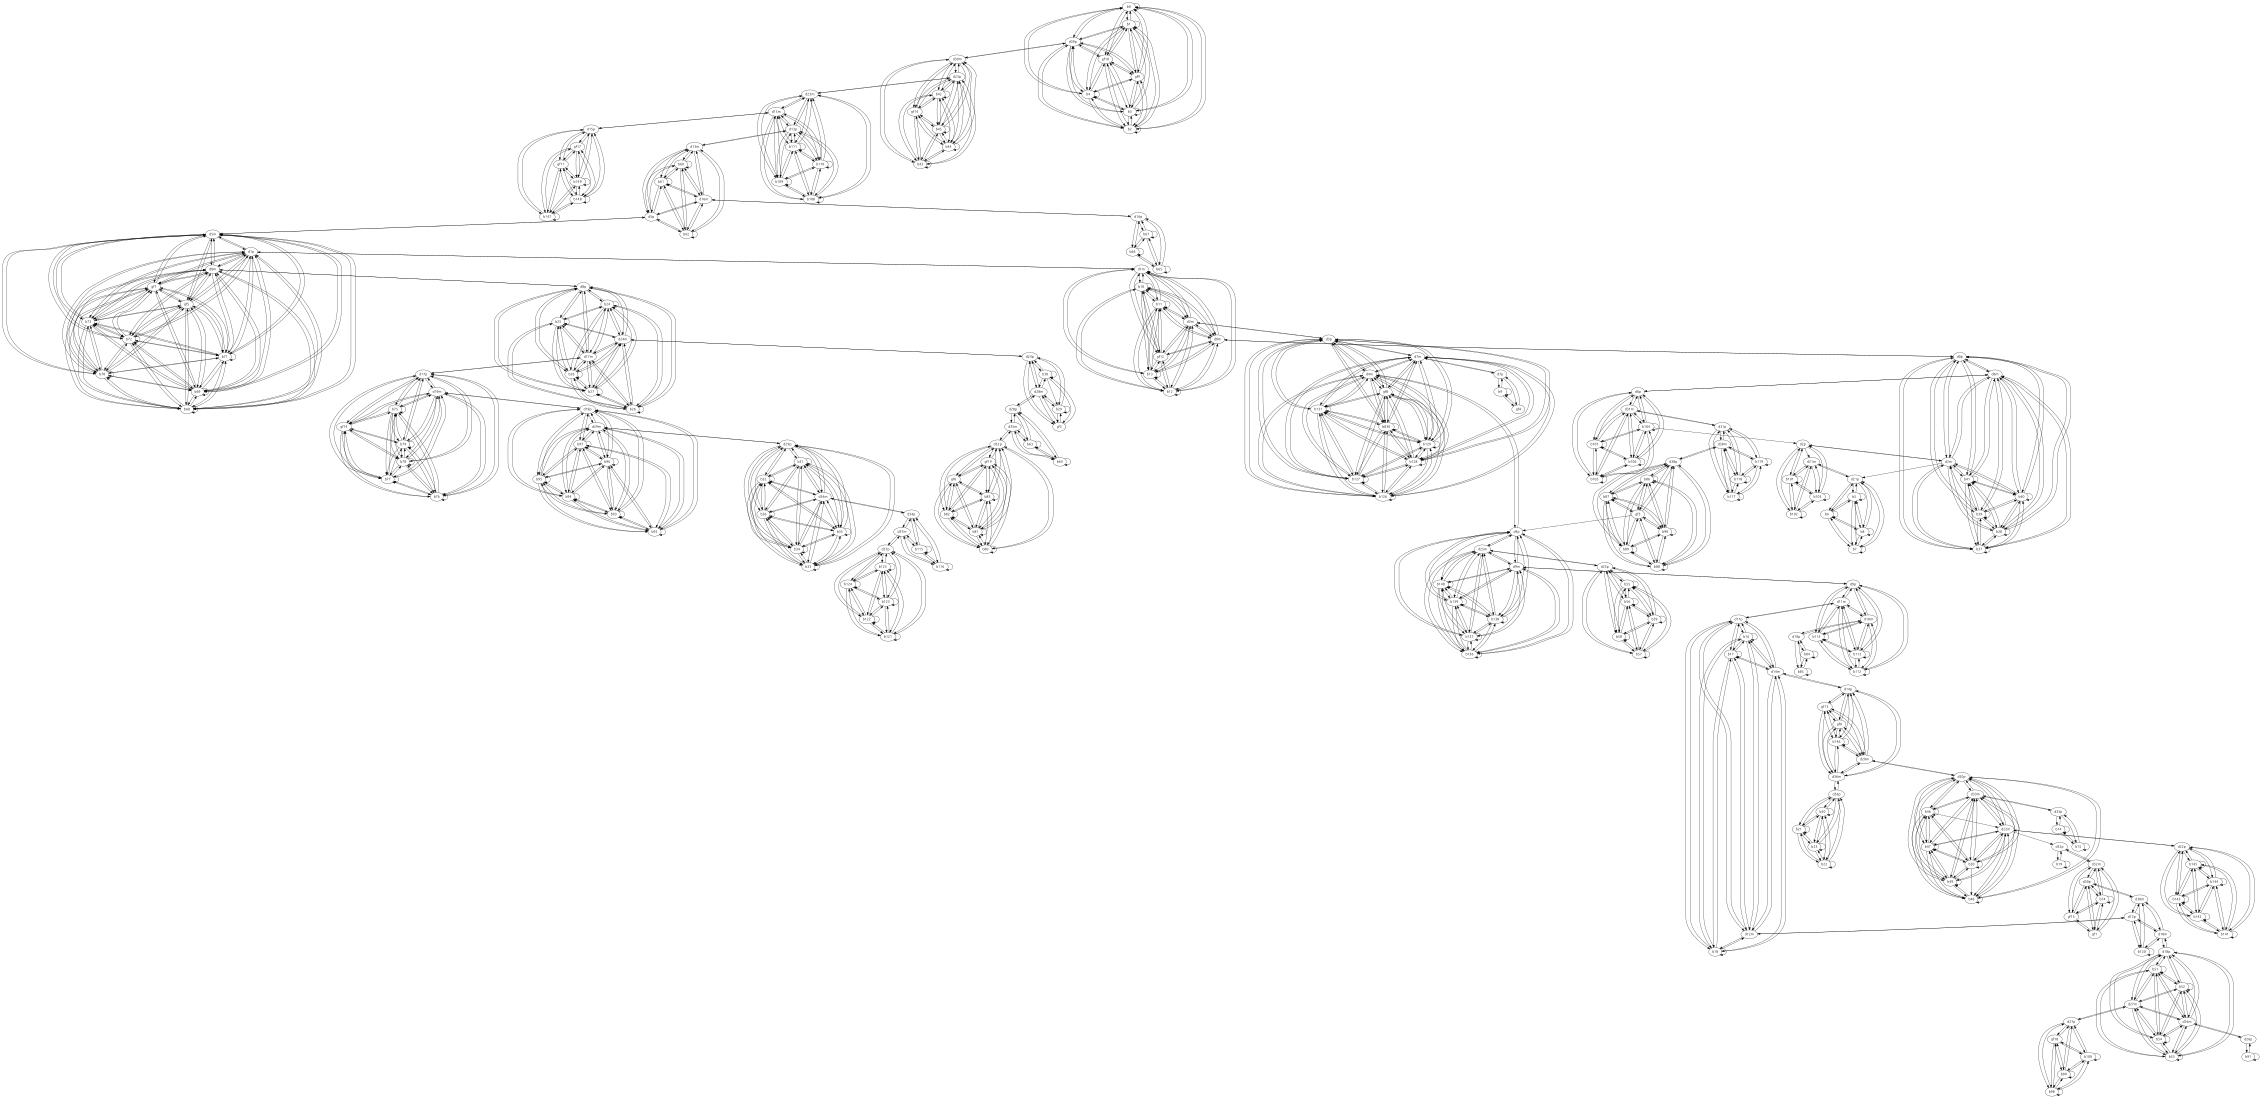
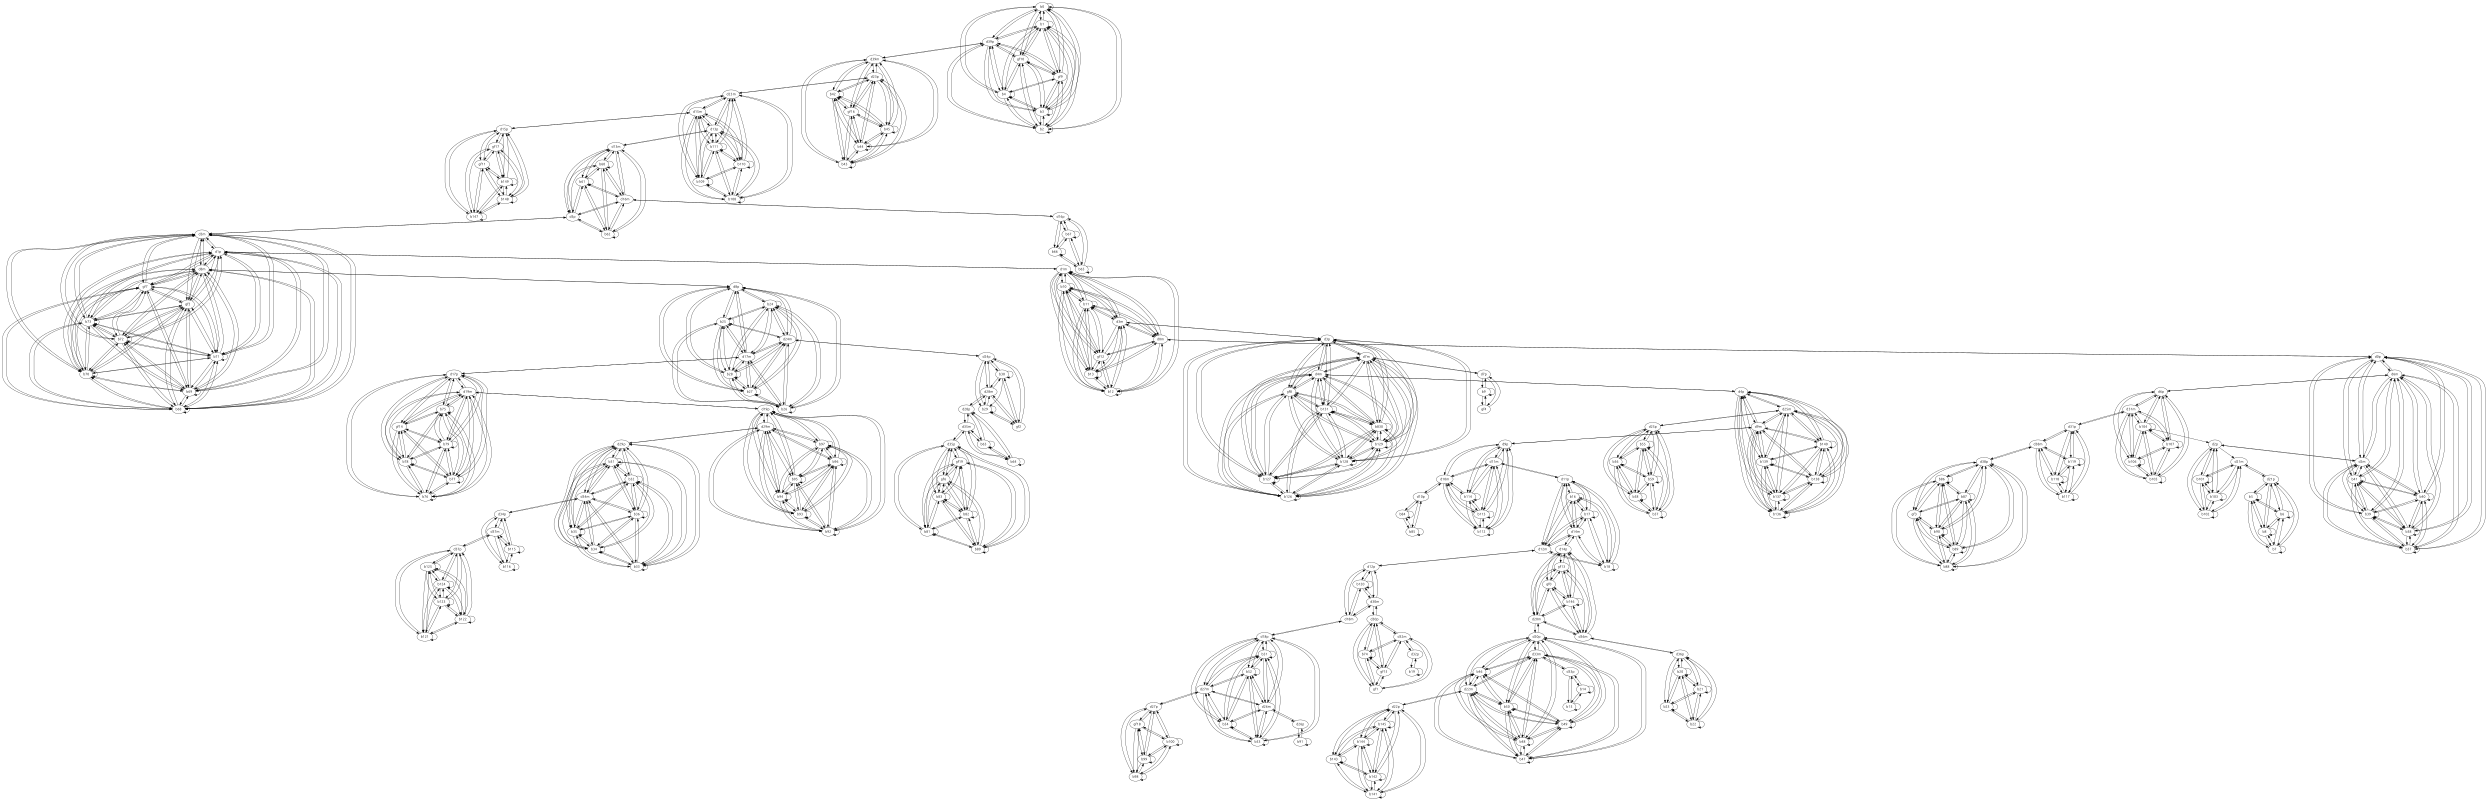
edge "d2m" -> "d21p": now "d2m" -> "b39"
edge "gf3" -> "d4p": now "b140" -> "d4p"
edge "b48" -> "b50": added
edge "d22m" -> "d32p": now "d22m" -> "b46"
